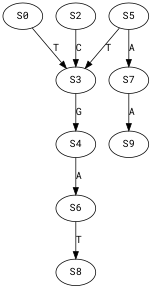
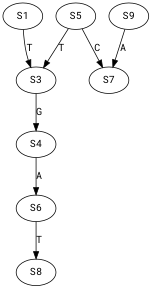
node "S0": label "S0" -> "S1"
node "S2": removed
edge "S5" -> "S7": label "A" -> "C"
edge "S7" -> "S9": reversed
